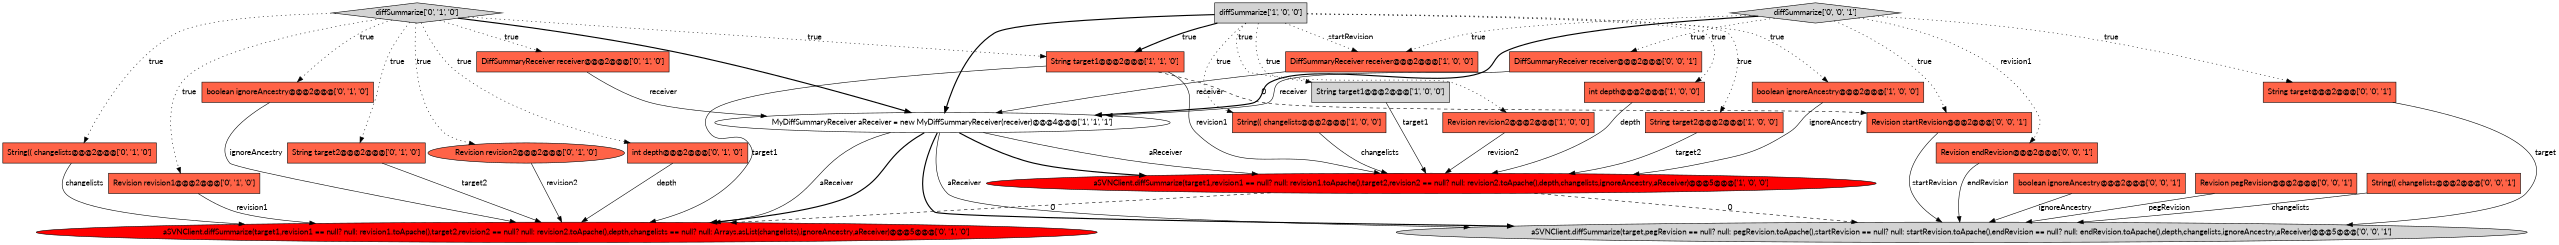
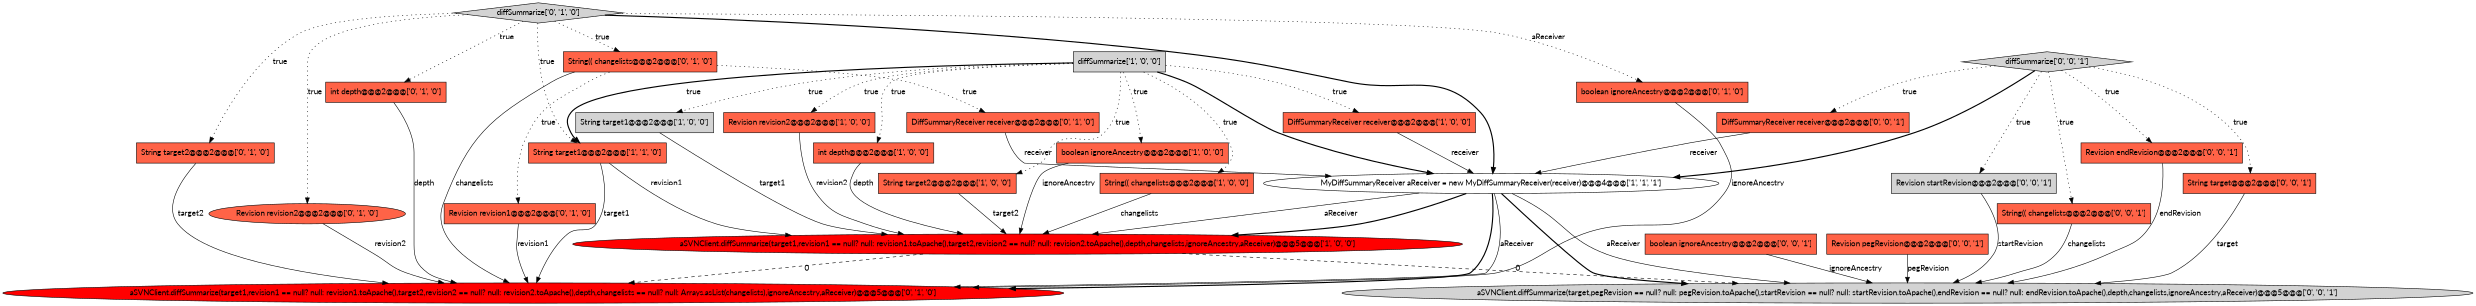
edge "diffSummarize['0', '0', '1']" -> "DiffSummaryReceiver receiver@@@2@@@['1', '0', '0']": now "diffSummarize['0', '0', '1']" -> "String(( changelists@@@2@@@['0', '0', '1']"
edge "diffSummarize['0', '1', '0']" -> "DiffSummaryReceiver receiver@@@2@@@['0', '1', '0']": now "String(( changelists@@@2@@@['0', '1', '0']" -> "DiffSummaryReceiver receiver@@@2@@@['0', '1', '0']"
edge "diffSummarize['0', '1', '0']" -> "boolean ignoreAncestry@@@2@@@['0', '1', '0']": label "true" -> "aReceiver"
edge "diffSummarize['1', '0', '0']" -> "DiffSummaryReceiver receiver@@@2@@@['1', '0', '0']": label "startRevision" -> "true"
edge "diffSummarize['0', '1', '0']" -> "Revision revision1@@@2@@@['0', '1', '0']": now "String(( changelists@@@2@@@['0', '1', '0']" -> "Revision revision1@@@2@@@['0', '1', '0']"
edge "diffSummarize['0', '0', '1']" -> "Revision endRevision@@@2@@@['0', '0', '1']": label "revision1" -> "true"
edge "String target1@@@2@@@['1', '1', '0']" -> "Revision startRevision@@@2@@@['0', '0', '1']": removed, label "0"
node "Revision startRevision@@@2@@@['0', '0', '1']": fillcolor tomato -> lightgray
